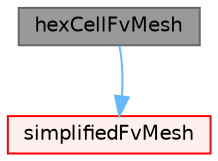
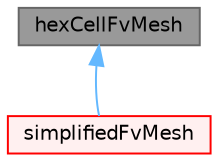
edge "hexCellFvMesh" -> "simplifiedFvMesh": reversed
